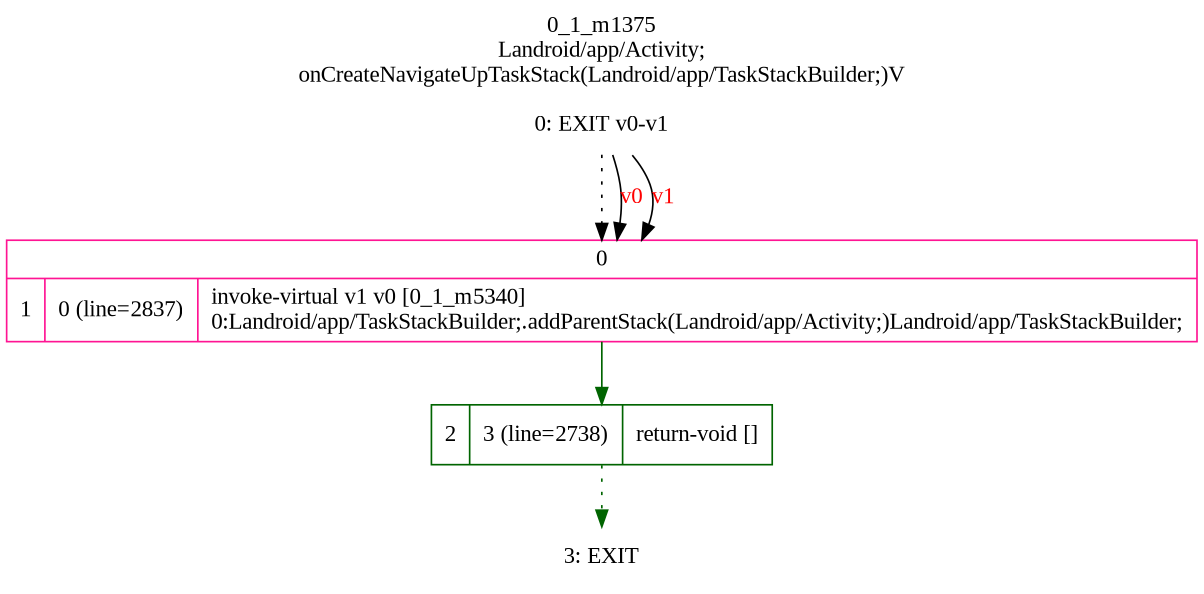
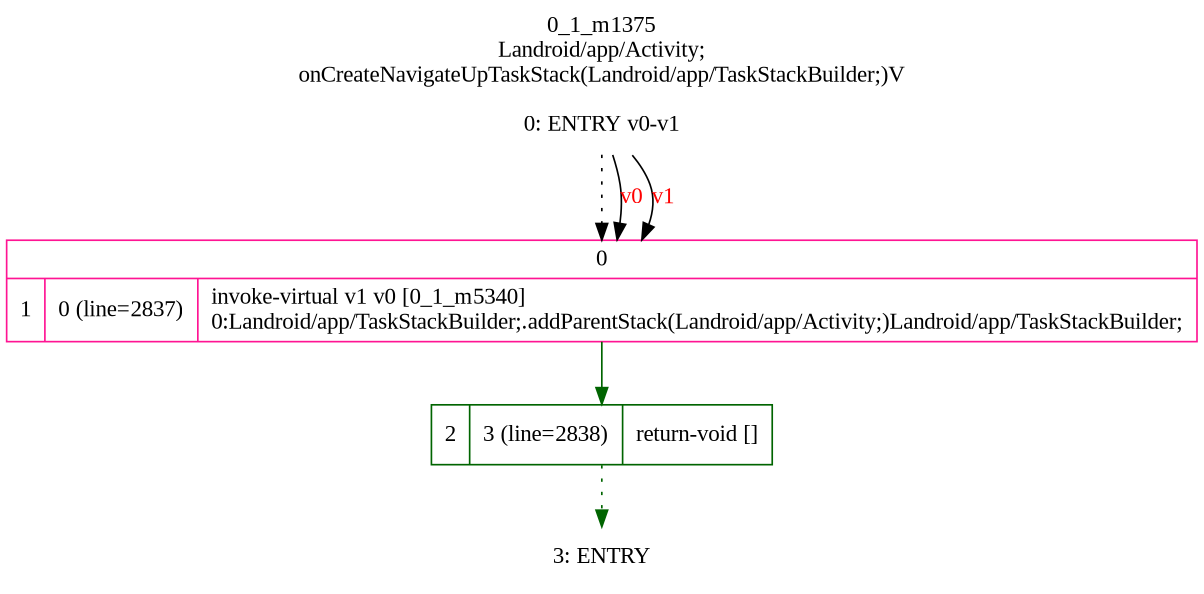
node "0: EXIT v0-v1": label "0: EXIT v0-v1" -> "0: ENTRY v0-v1"
node "2": text "3 (line=2738)" -> "3 (line=2838)"
node "3: EXIT": label "3: EXIT" -> "3: ENTRY"
